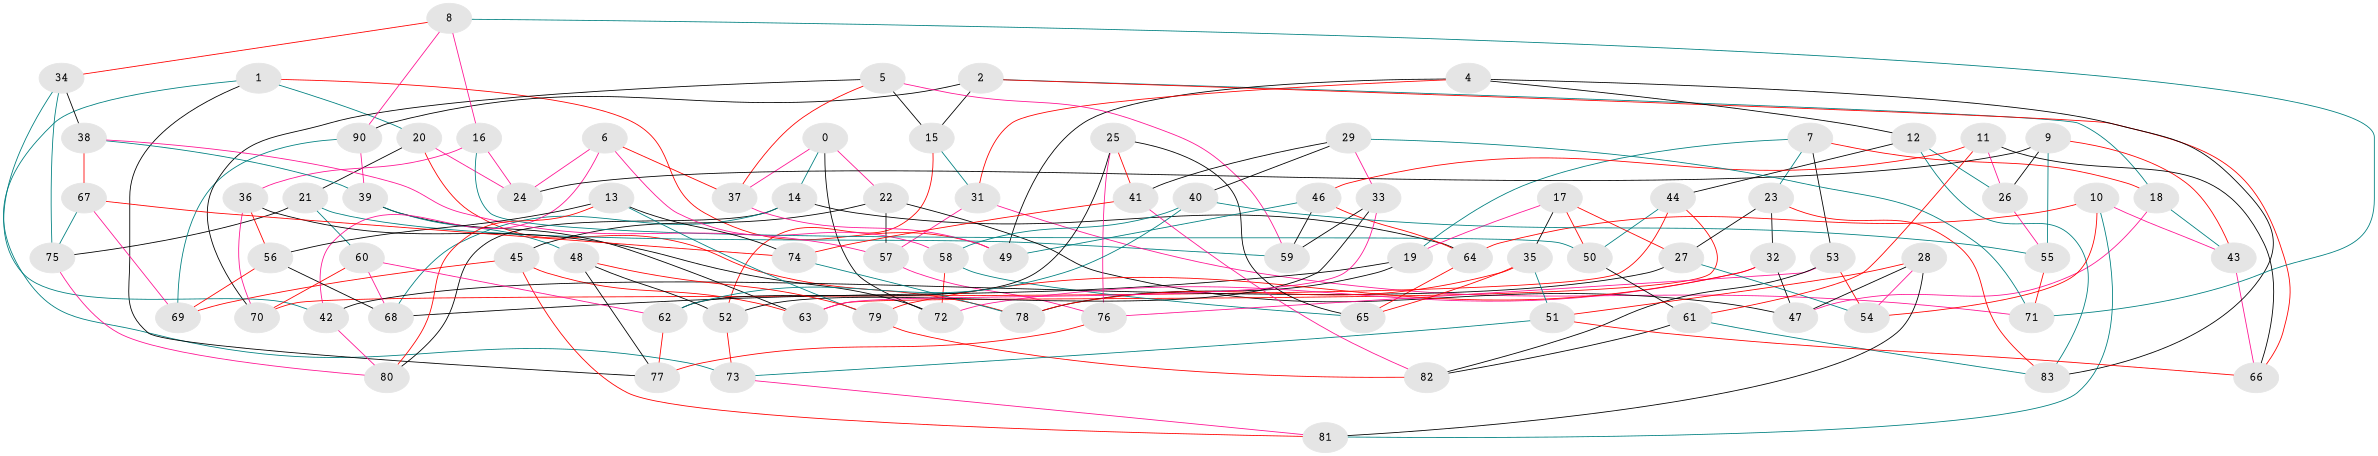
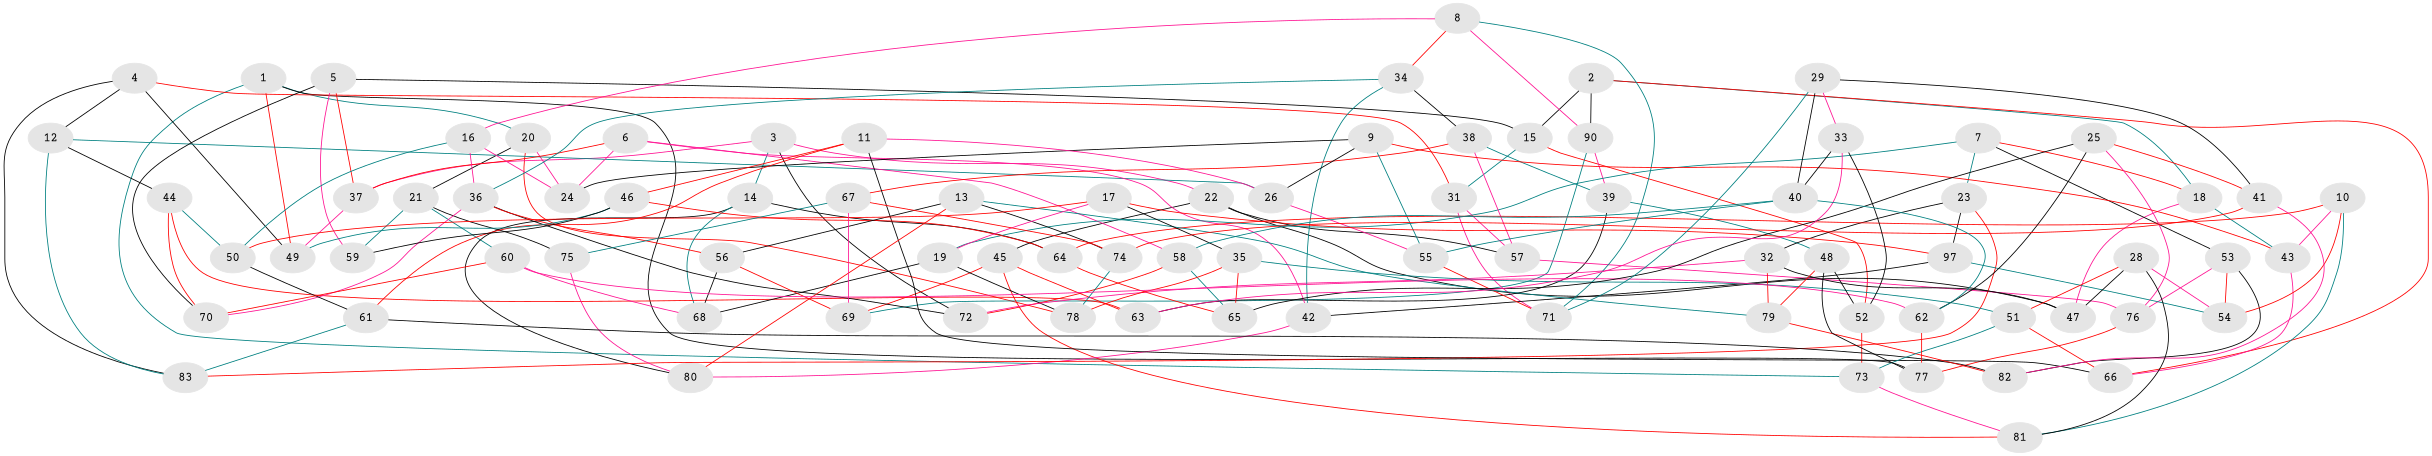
node "0": label "0" -> "3"
edge "34" -- "75": now "34" -- "36"
edge "33" -- "59": now "33" -- "40"
node "27": label "27" -> "97"
